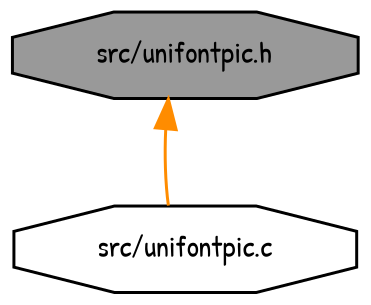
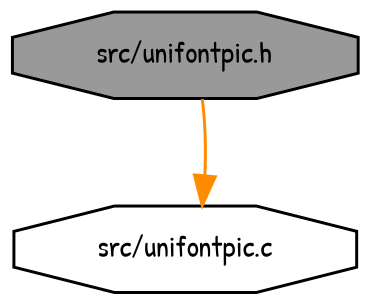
edge "src/unifontpic.c" -> "src/unifontpic.h": reversed
